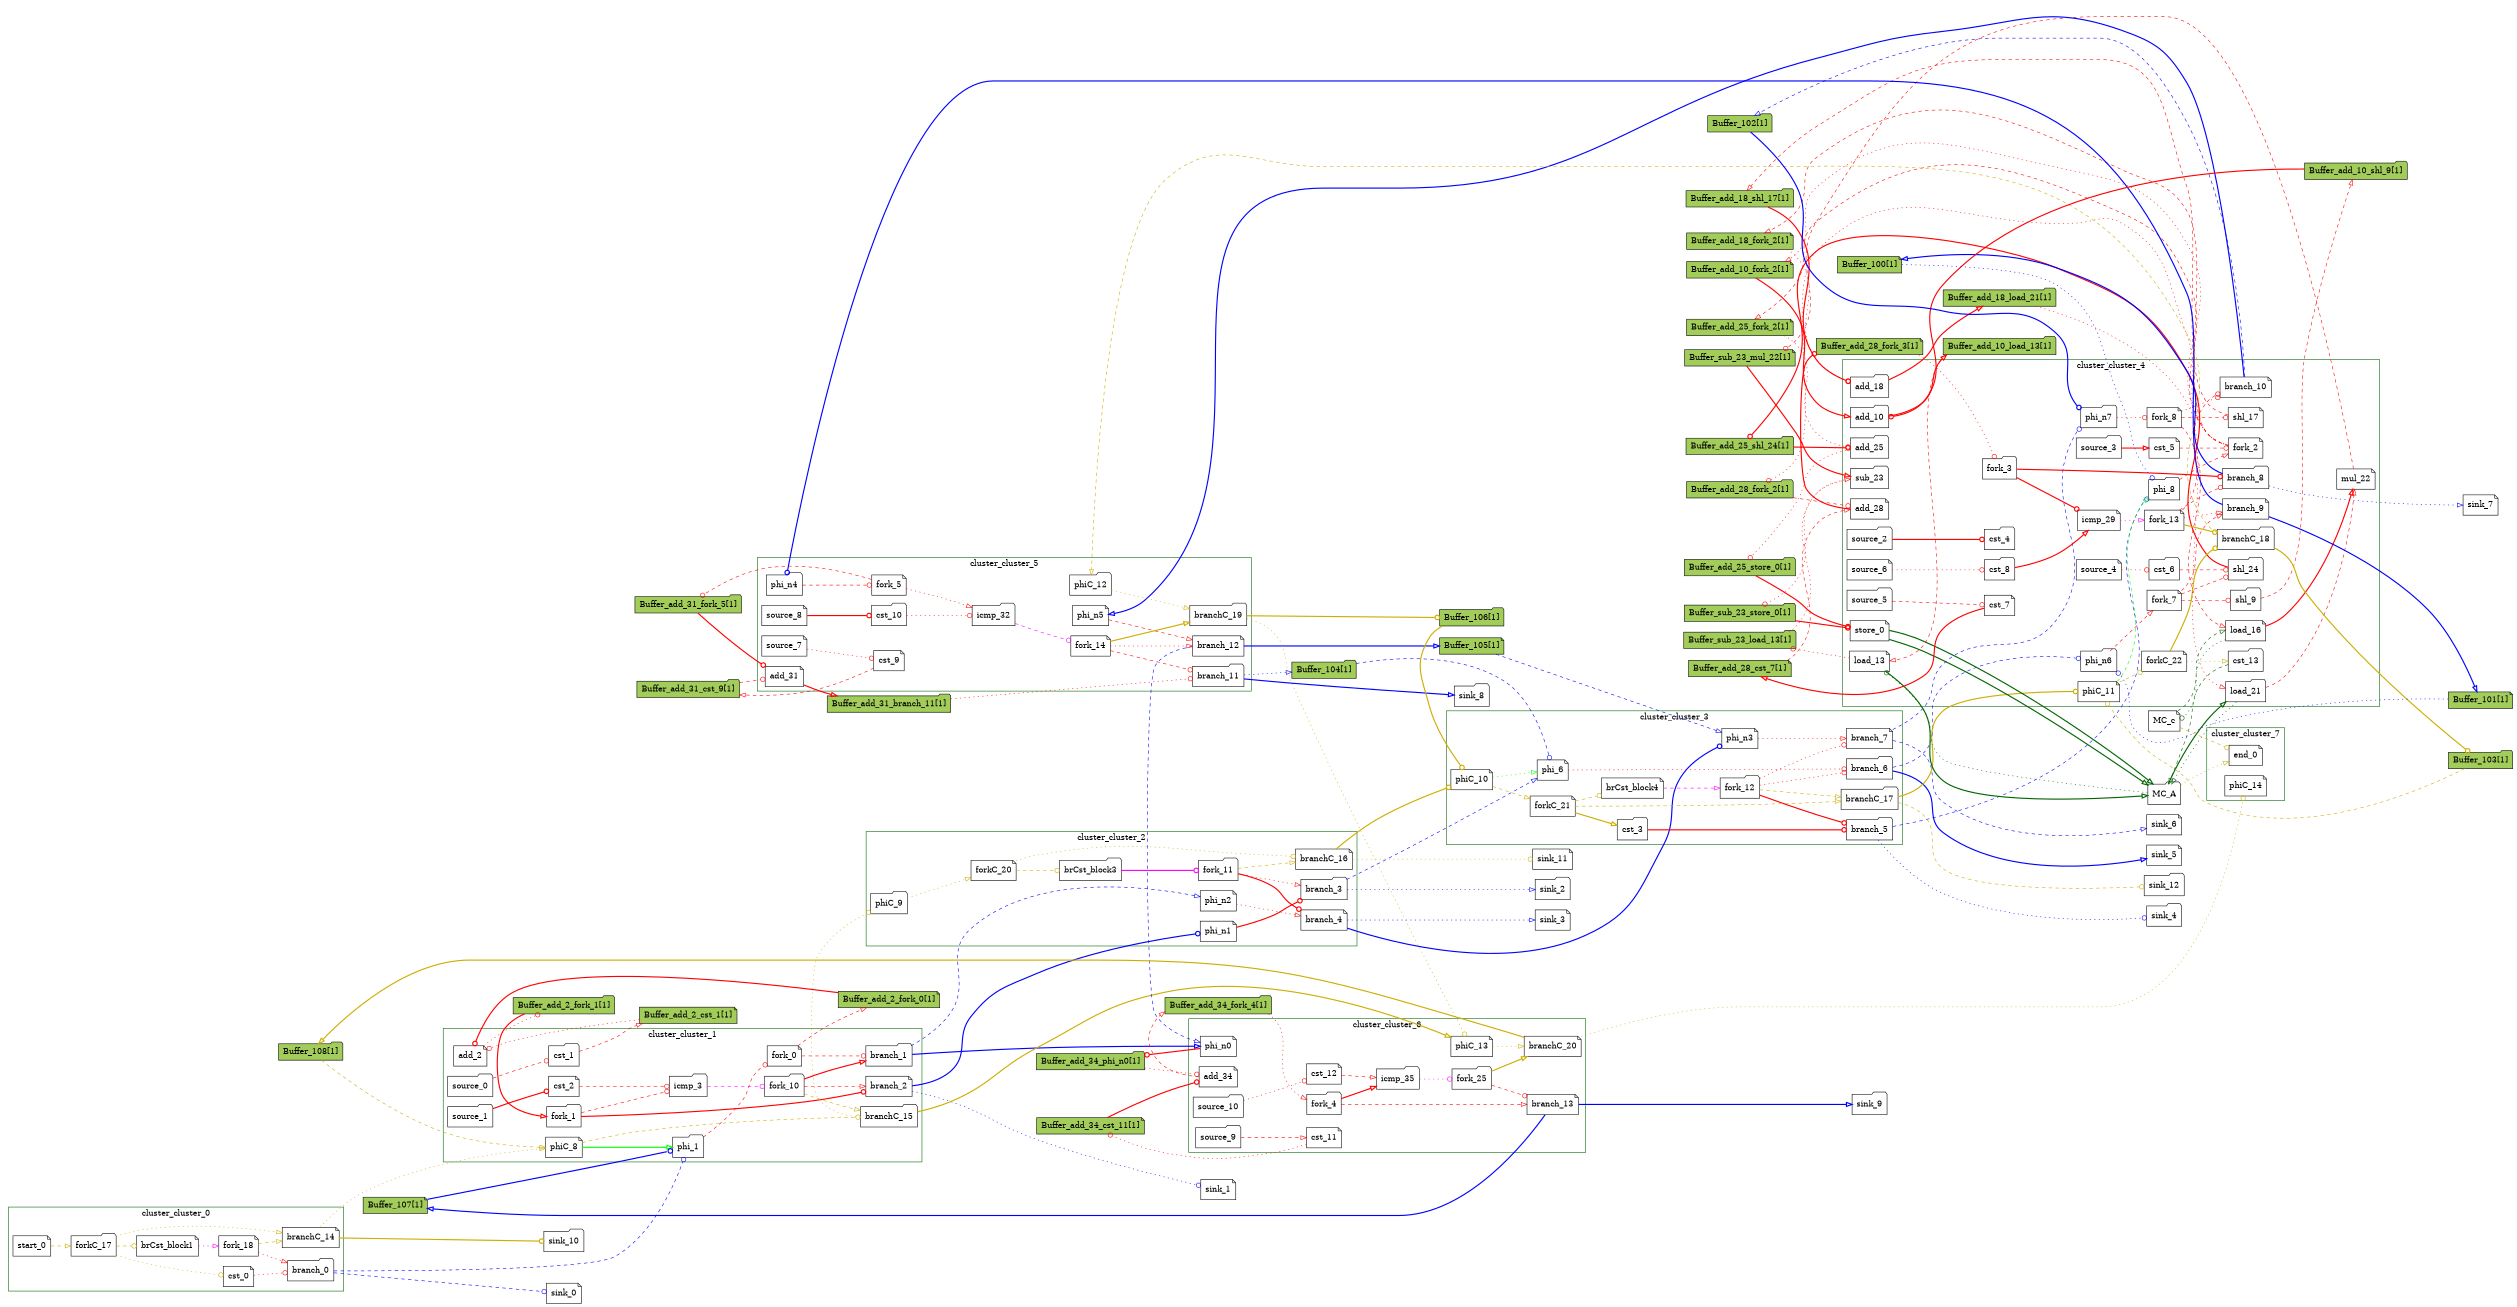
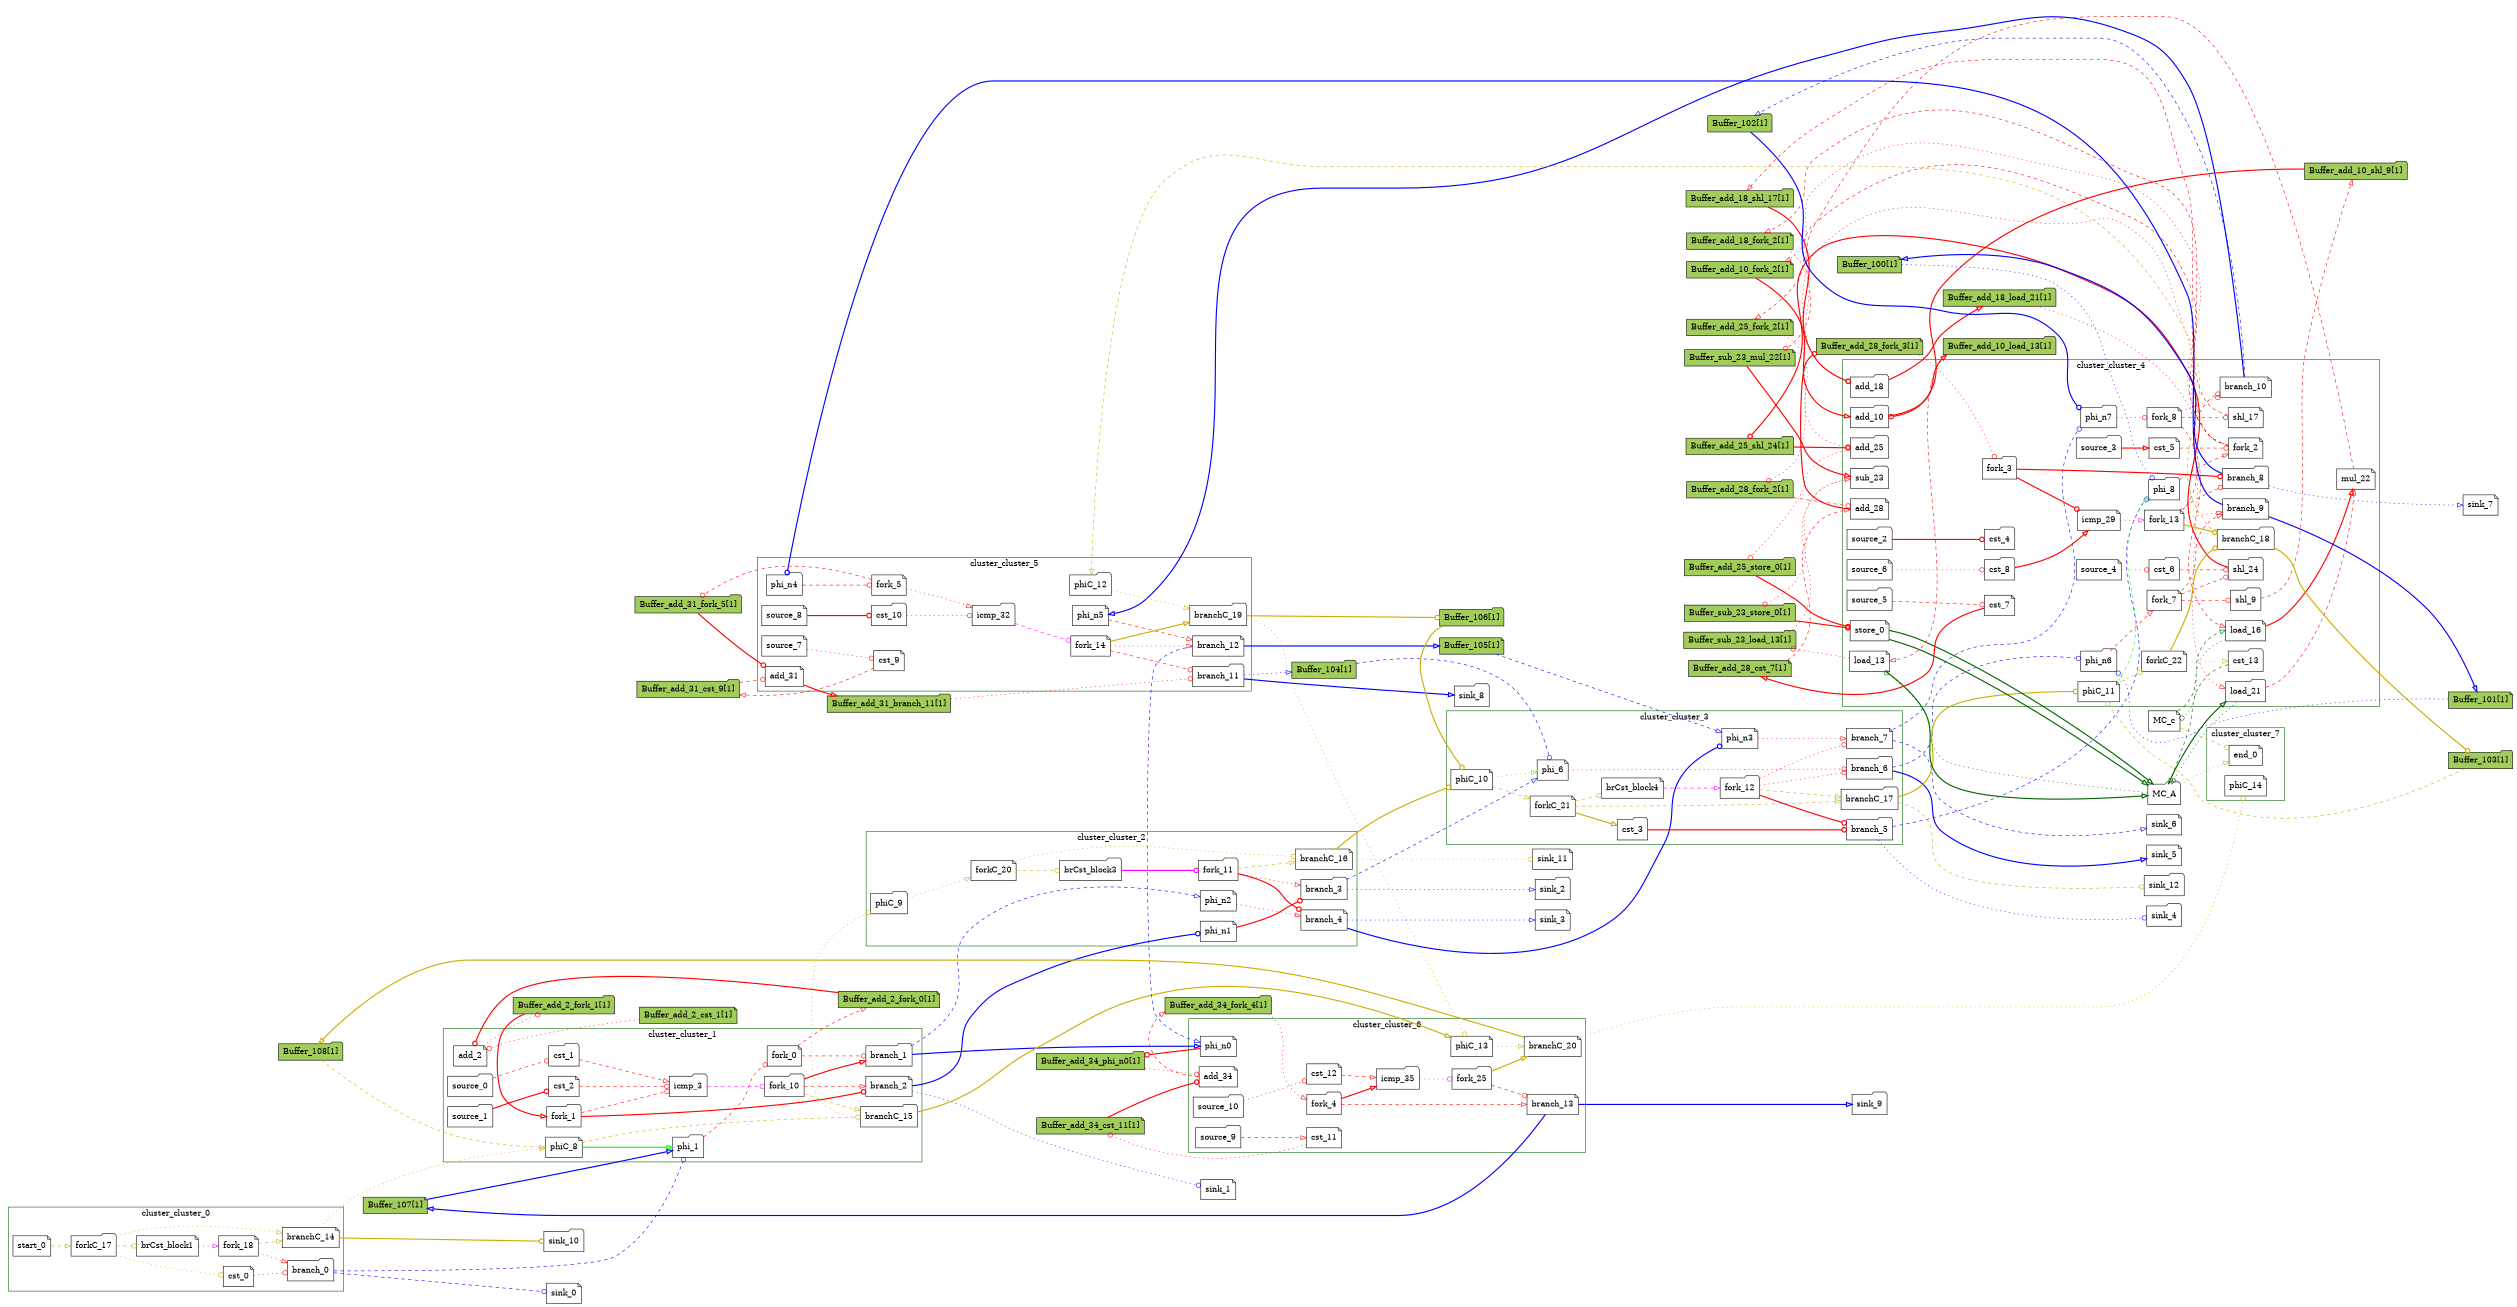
edge "cst_1" -> "Buffer_add_2_cst_1[1]": now "cst_1" -> "icmp_3"
edge "Buffer_107[1]" -> "phi_1": arrowhead odot -> onormal
